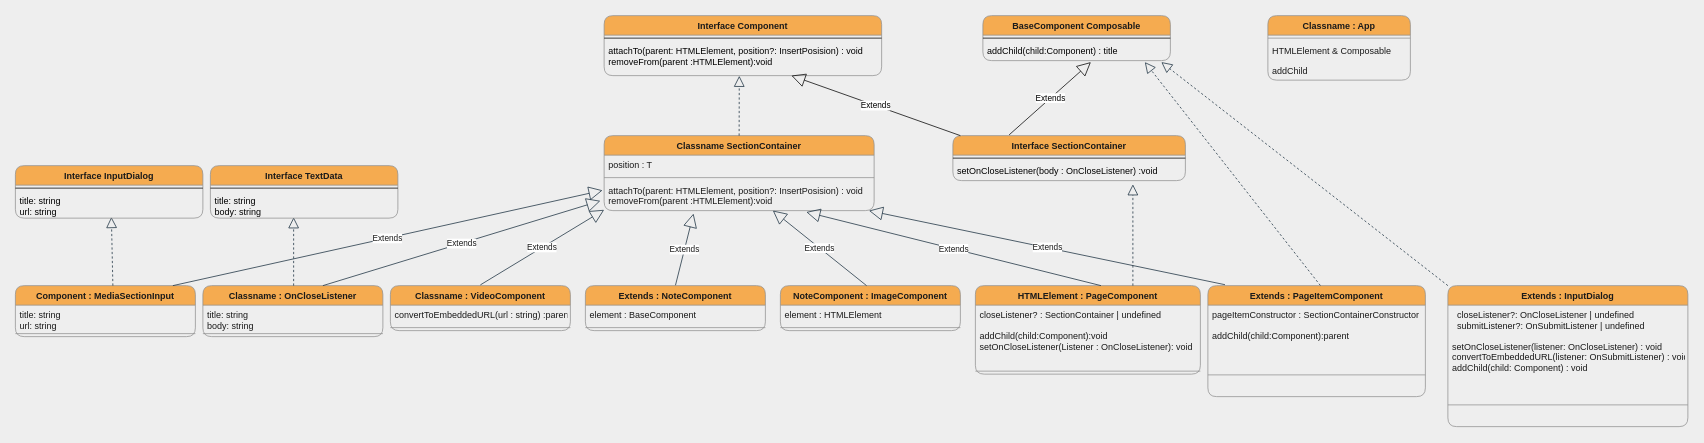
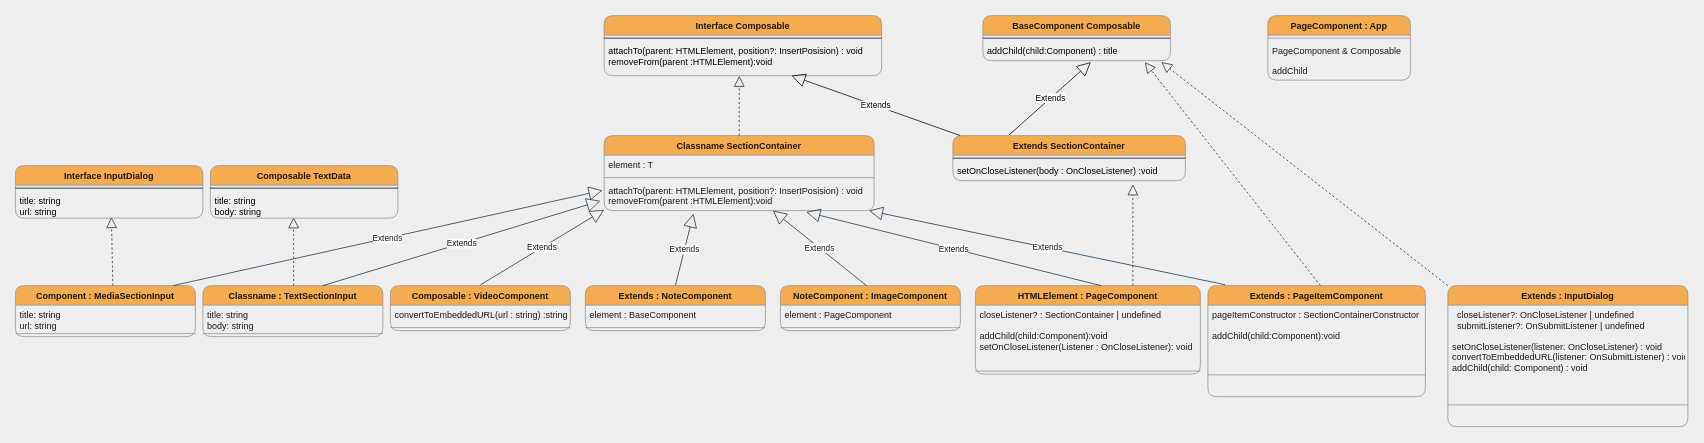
node "Interface Component": label "Interface Component" -> "Interface Composable"
node "Classname : App": label "Classname : App" -> "PageComponent : App"
node "HTMLElement & Composable": label "HTMLElement & Composable" -> "PageComponent & Composable"
node "Interface SectionContainer": label "Interface SectionContainer" -> "Extends SectionContainer"
node "position : T": label "position : T" -> "element : T"
node "Interface TextData": label "Interface TextData" -> "Composable TextData"
node "Classname : OnCloseListener": label "Classname : OnCloseListener" -> "Classname : TextSectionInput"
node "Classname : VideoComponent": label "Classname : VideoComponent" -> "Composable : VideoComponent"
node "convertToEmbeddedURL(url : string) :parent": label "convertToEmbeddedURL(url : string) :parent" -> "convertToEmbeddedURL(url : string) :string"
node "element : HTMLElement": label "element : HTMLElement" -> "element : PageComponent"
node "pageItemConstructor : SectionContainerConstructor addChild(child:Component):parent": label "pageItemConstructor : SectionContainerConstructor addChild(child:Component):parent" -> "pageItemConstructor : SectionContainerConstructor addChild(child:Component):void"
